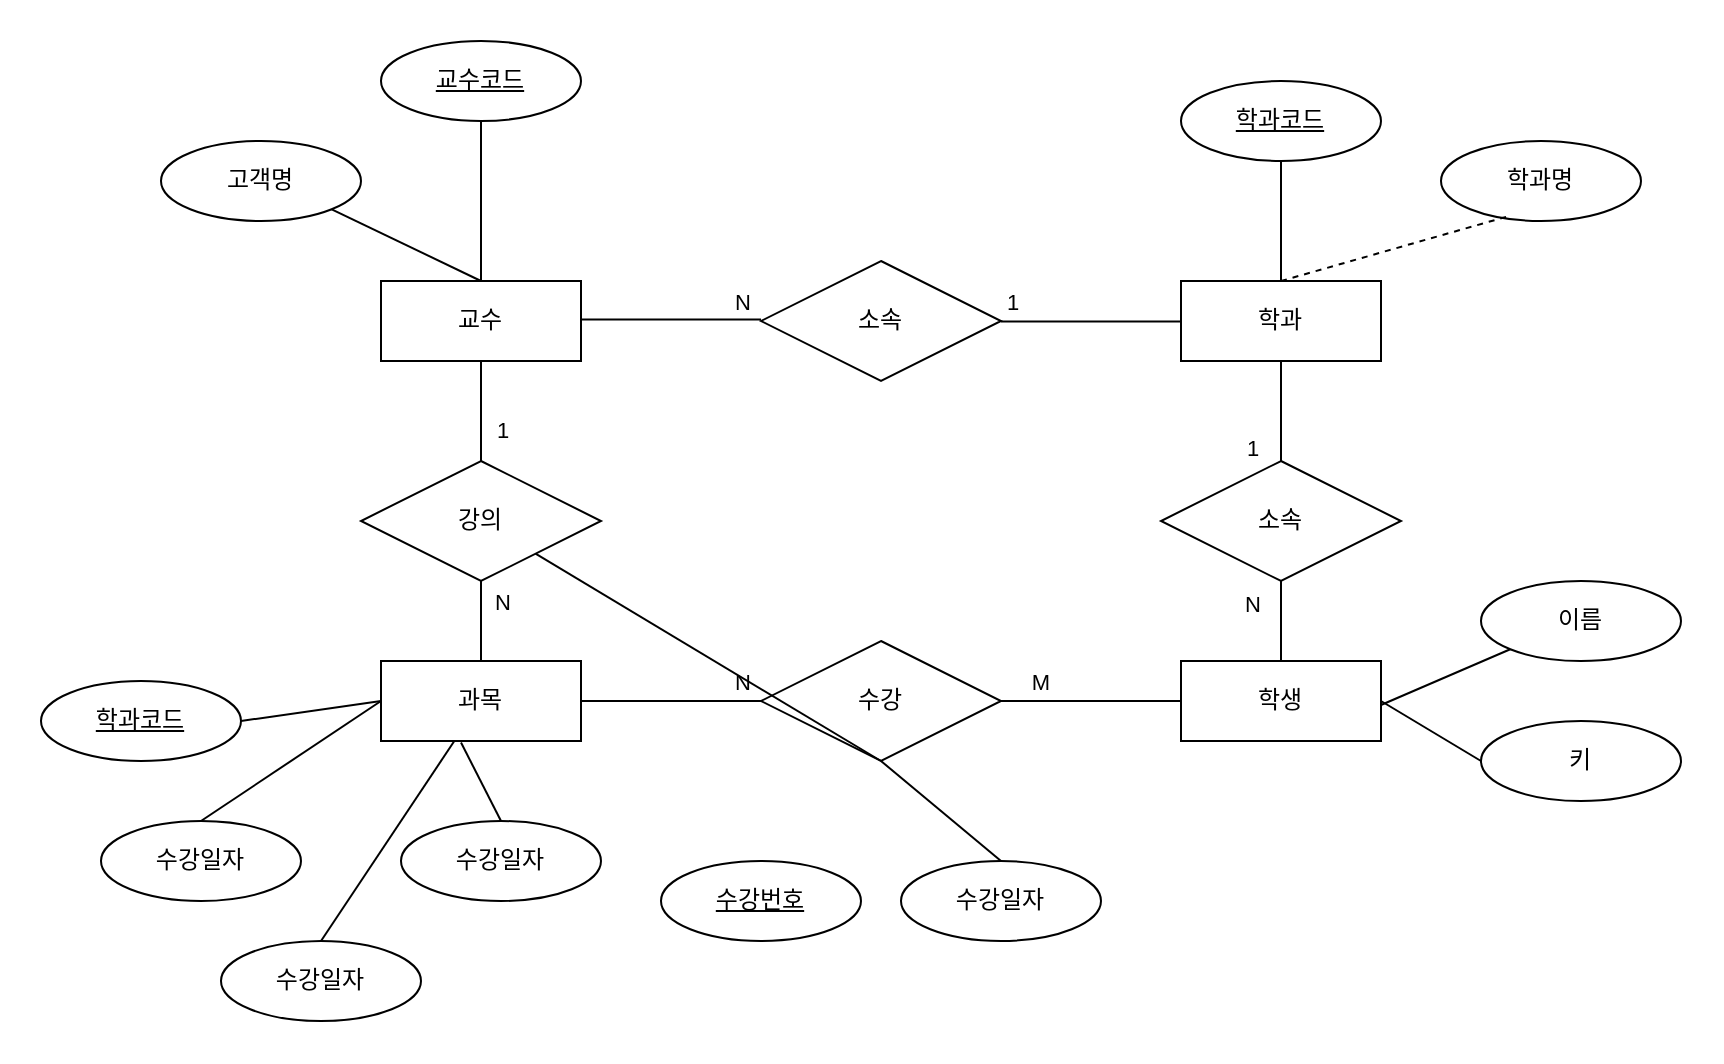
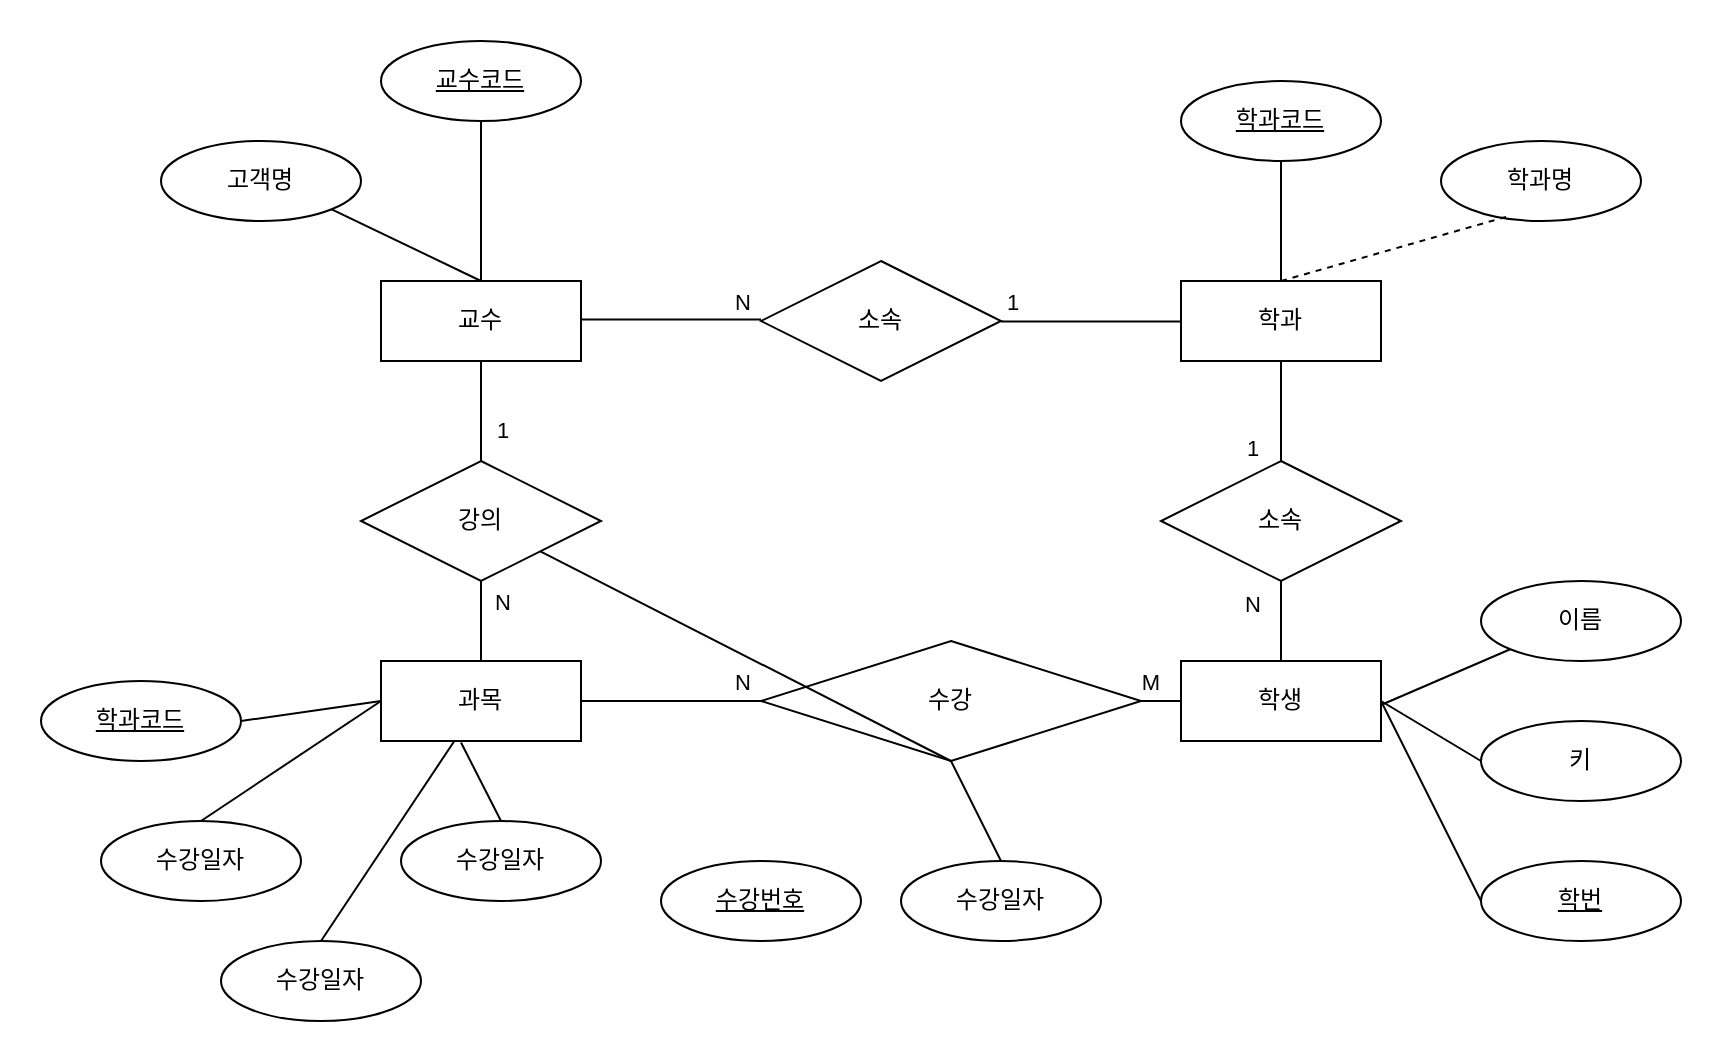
node "수강": size 240x120 -> 380x120
edge "학생" -- "학번": added
node "학번": added
